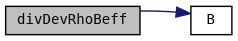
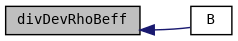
edge "divDevRhoBeff" -> "B": reversed
